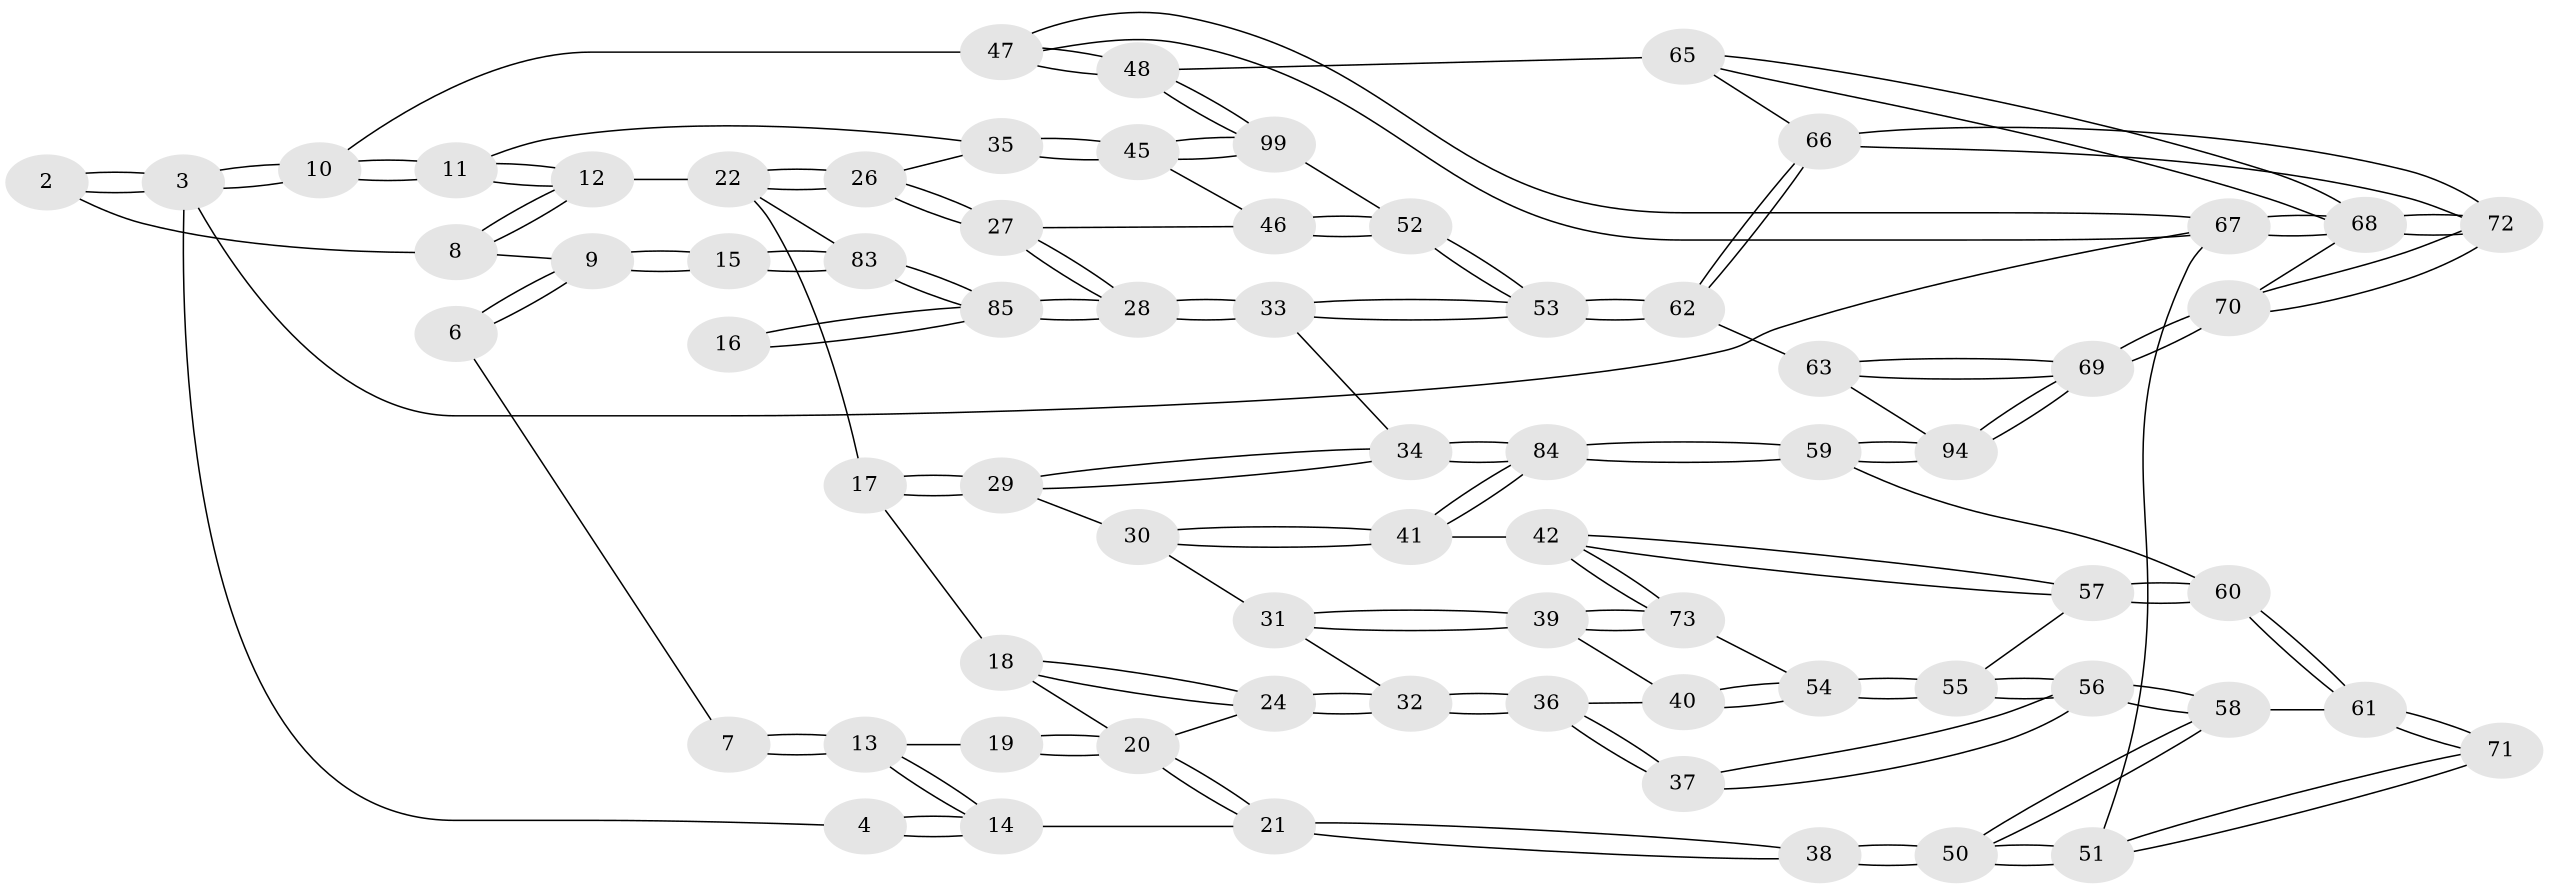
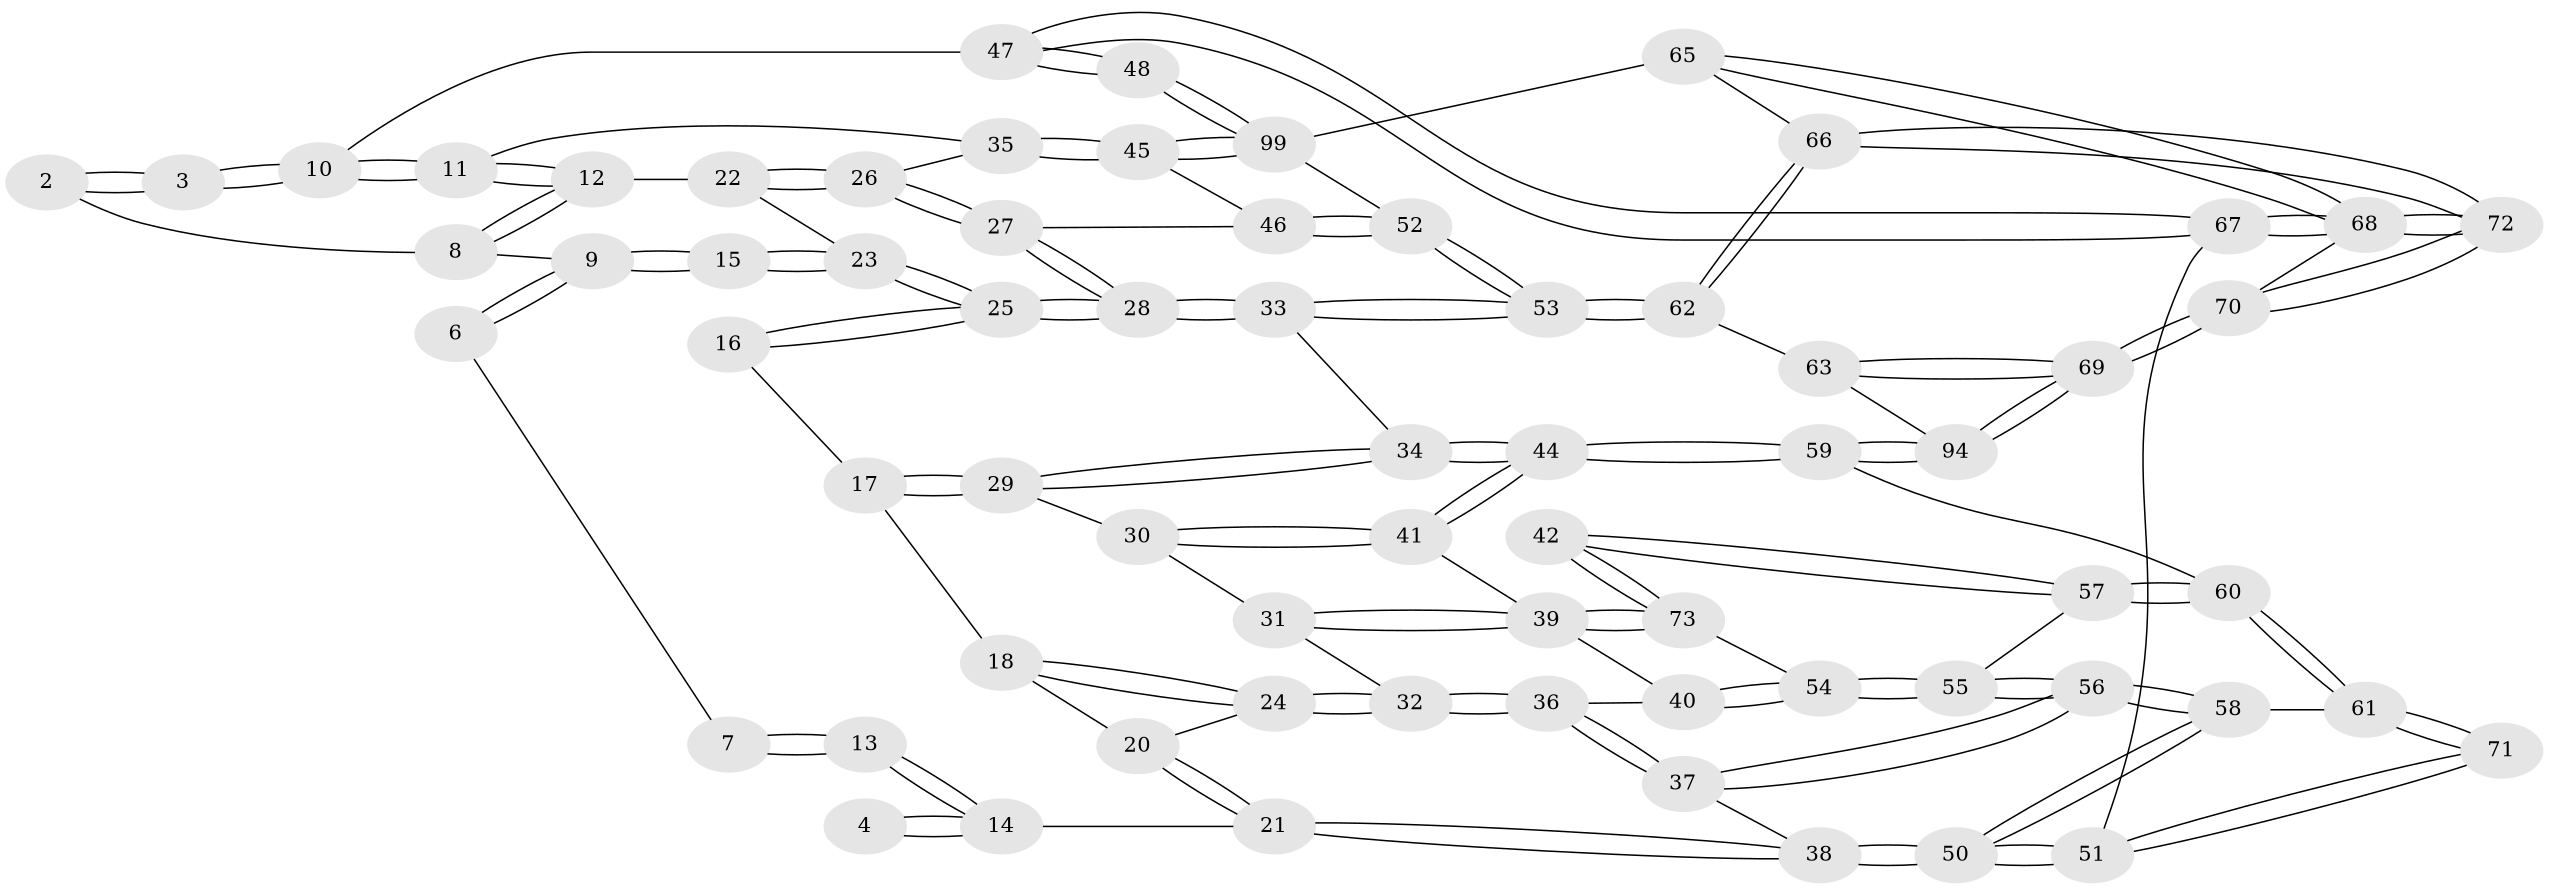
edge "65" -- "48": now "65" -- "99"
node "83": label "83" -> "23"
node "85": label "85" -> "25"
edge "22" -- "17": now "16" -- "17"
edge "3" -- "67": removed
node "84": label "84" -> "44"
edge "41" -- "42": now "41" -- "39"
edge "3" -- "4": removed
node "19": removed
edge "37" -- "38": added
